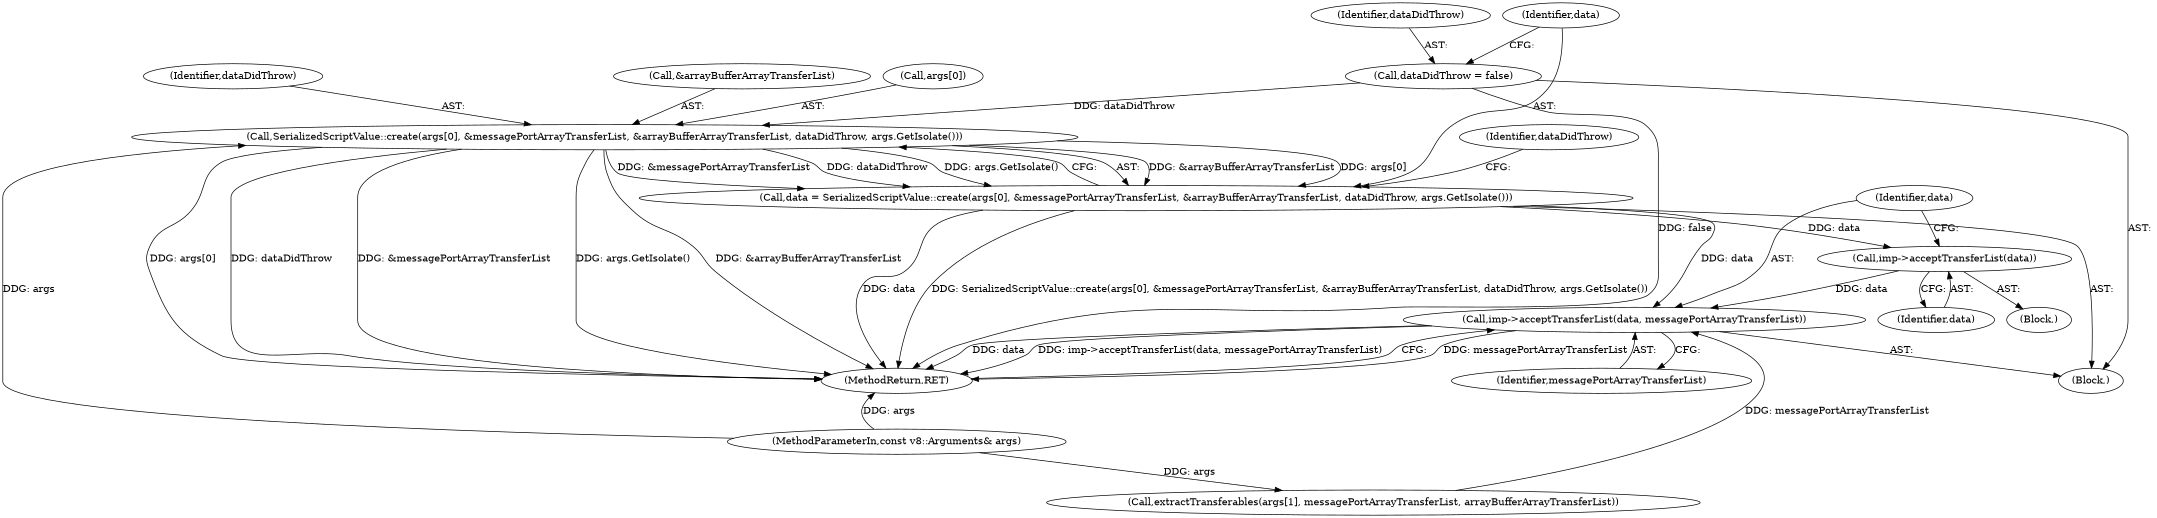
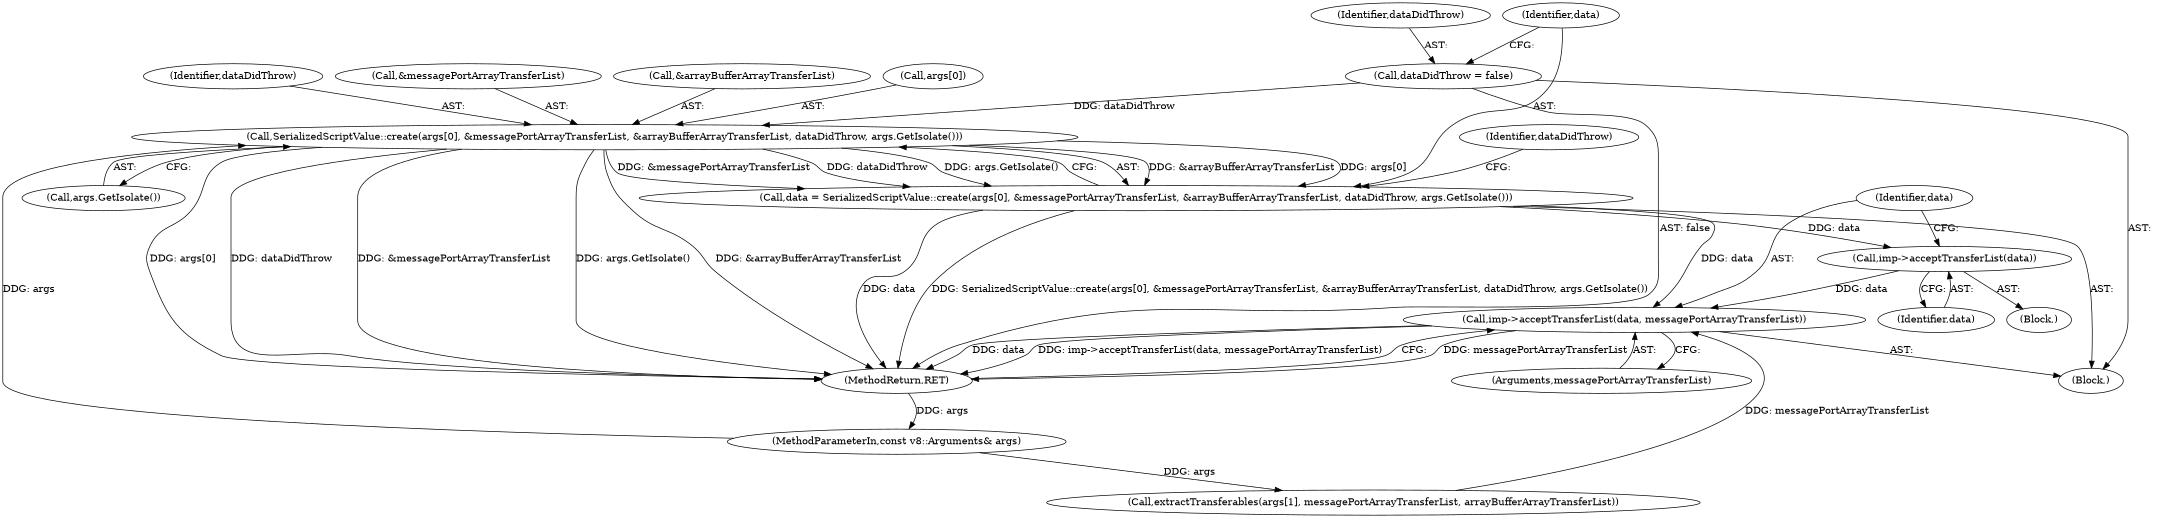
node "(Call,&messagePortArrayTransferList)": added
node "(Call,args.GetIsolate())": added
edge "(Call,dataDidThrow = false)" -> "(MethodReturn,RET)": label "DDG: false" -> "AST: false"
node "(Identifier,messagePortArrayTransferList)": label "(Identifier,messagePortArrayTransferList)" -> "(Arguments,messagePortArrayTransferList)"
edge "(MethodParameterIn,const v8::Arguments& args)" -> "(MethodReturn,RET)": reversed
